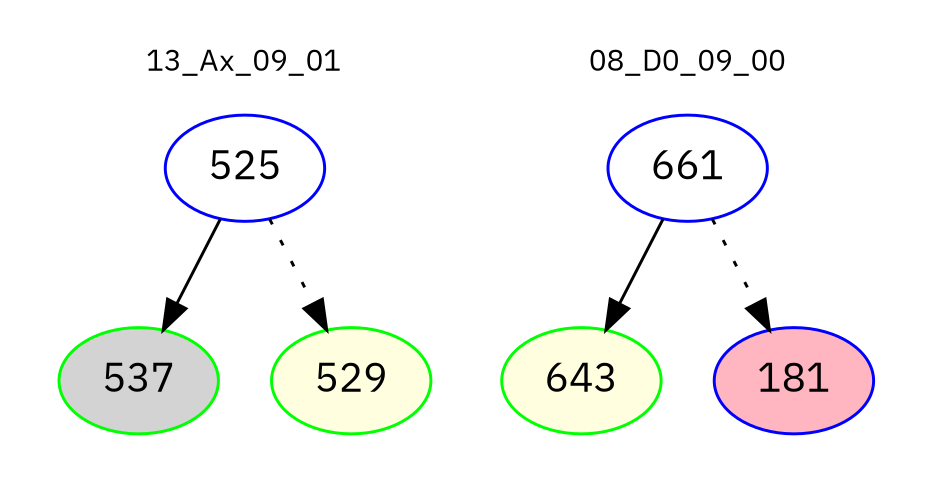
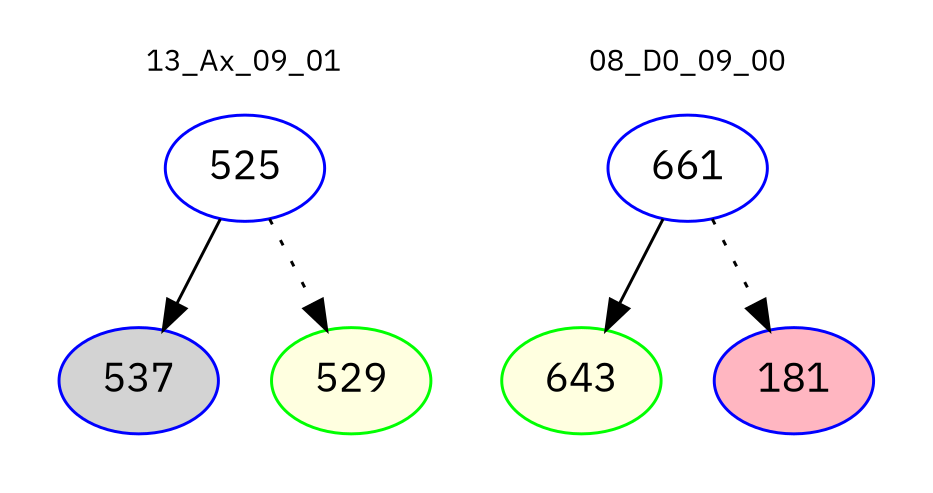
node "537": color green -> blue
